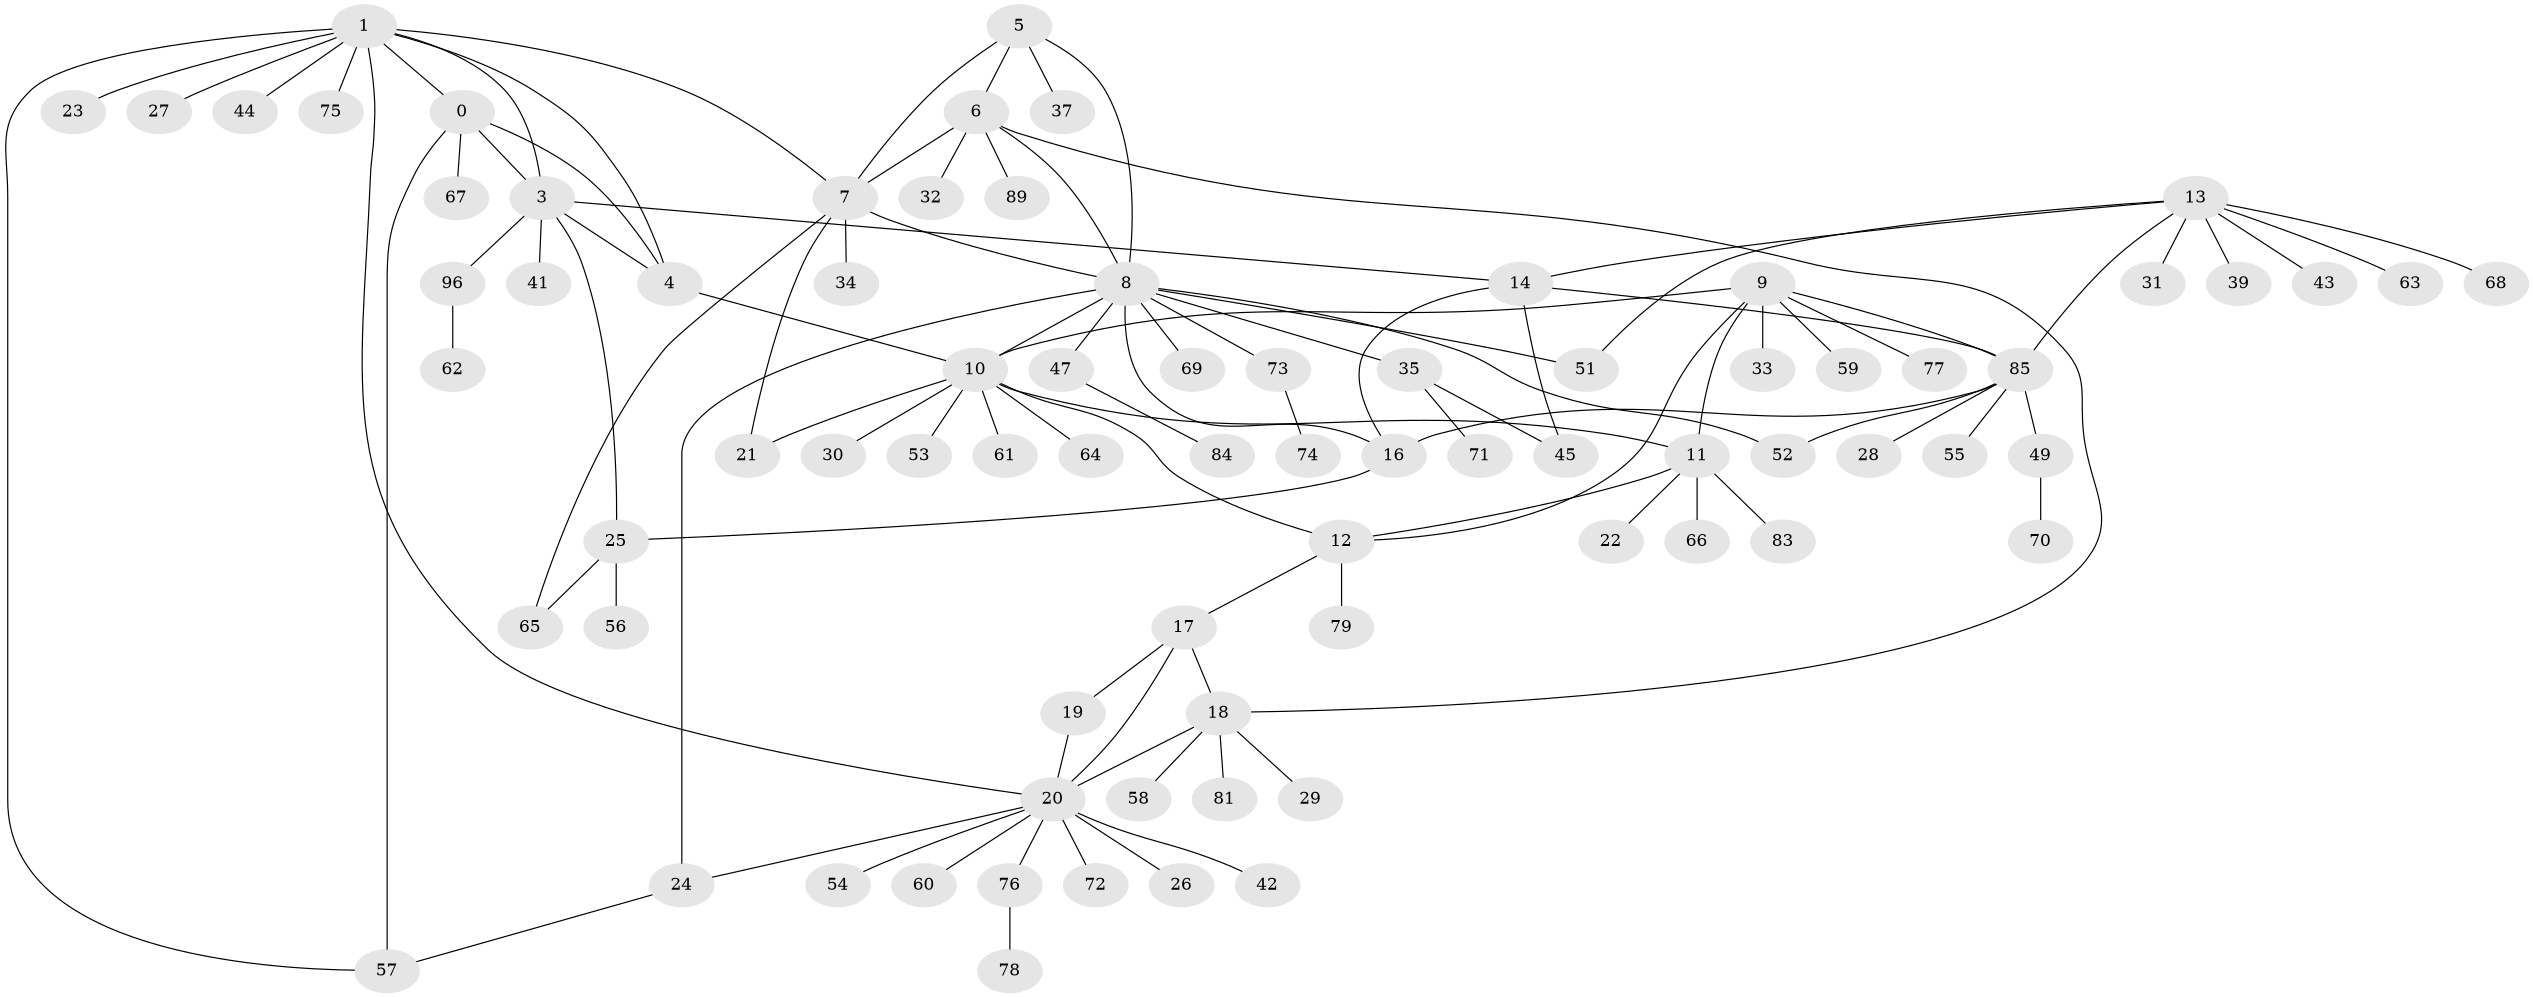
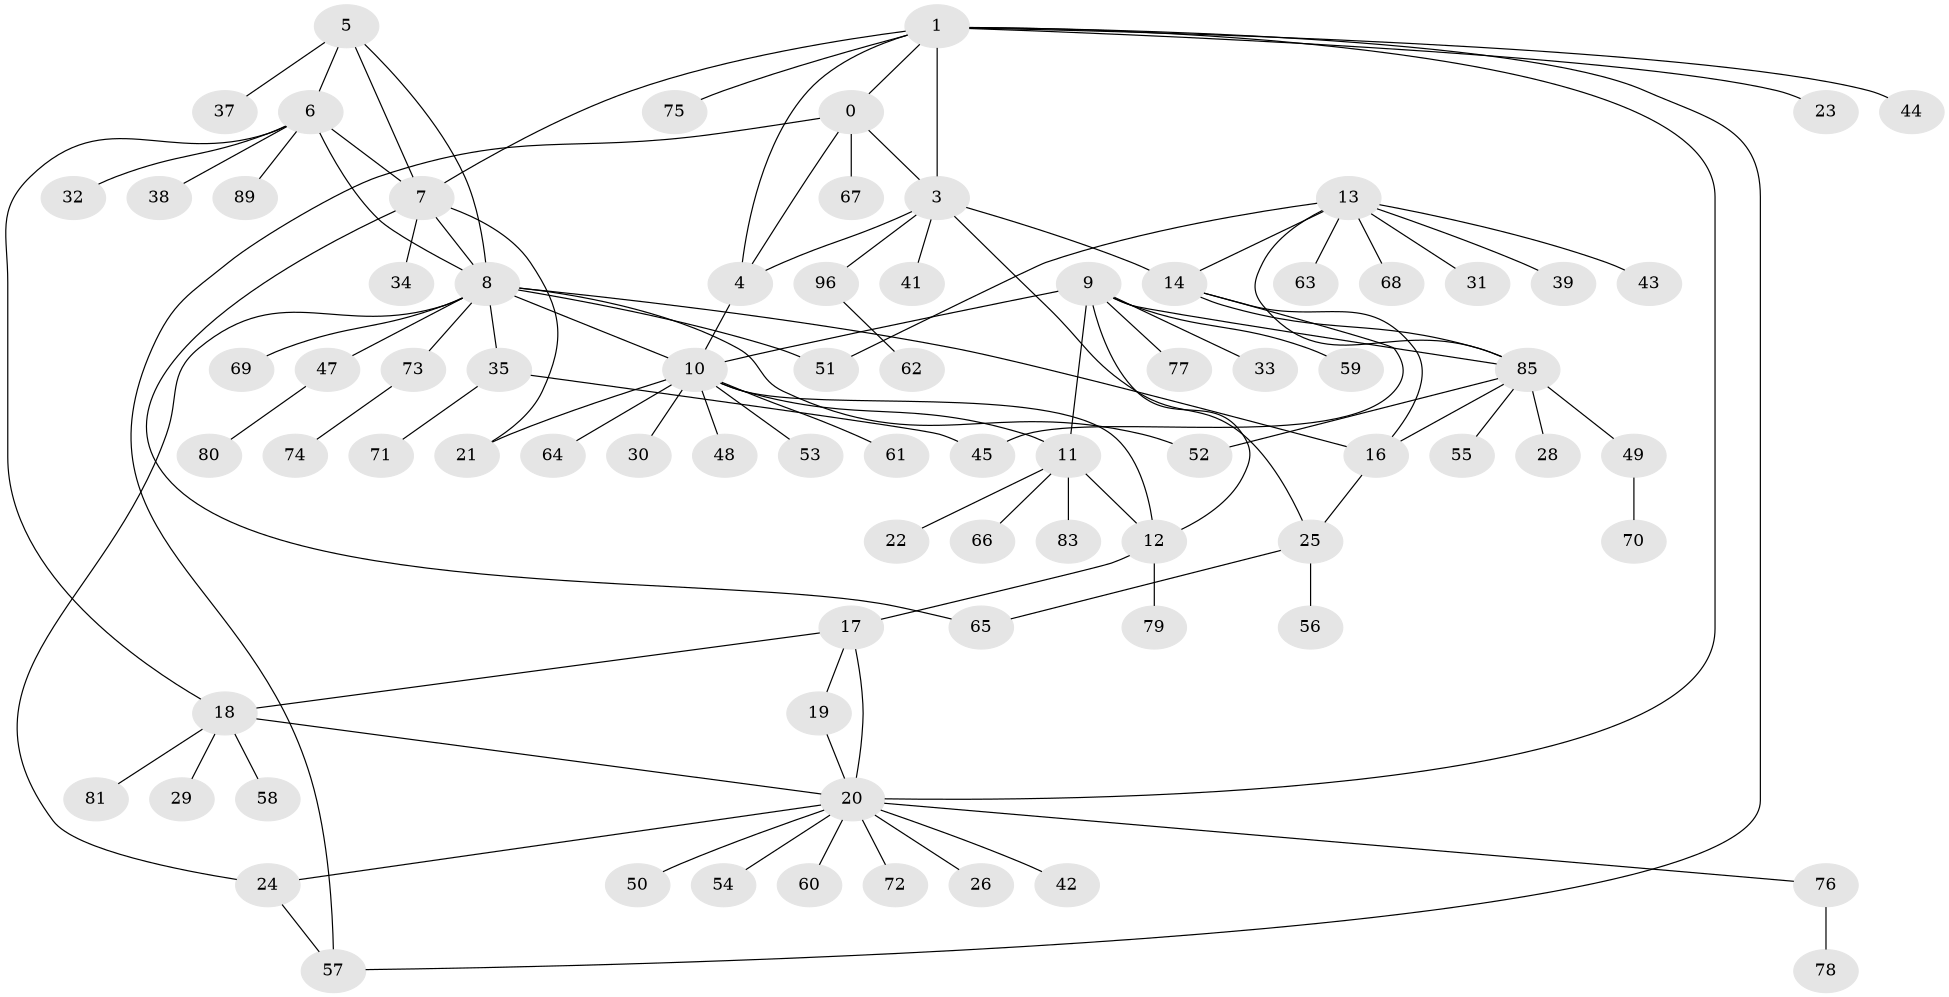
node "27": removed
node "38": added
node "48": added
node "84": label "84" -> "80"
node "50": added
